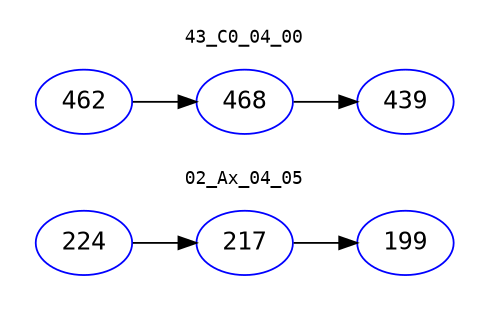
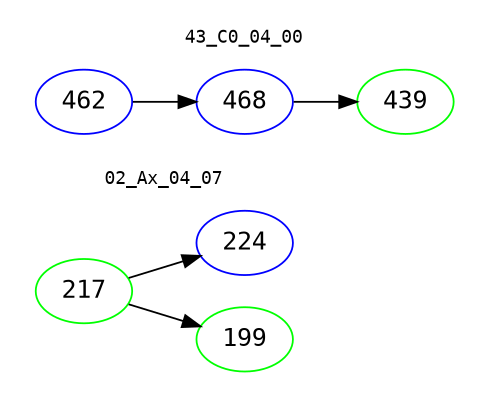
node "439": color blue -> green
cluster "02_Ax_04_05": label "02_Ax_04_05" -> "02_Ax_04_07"
edge "224" -> "217": reversed
node "217": color blue -> green
node "199": color blue -> green
